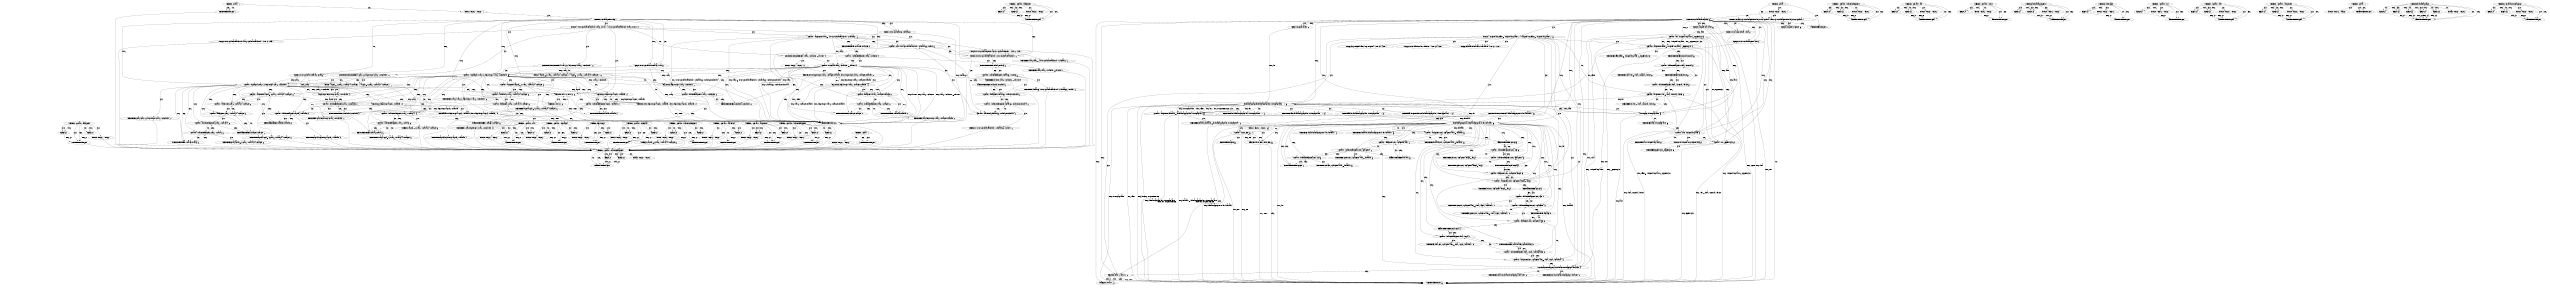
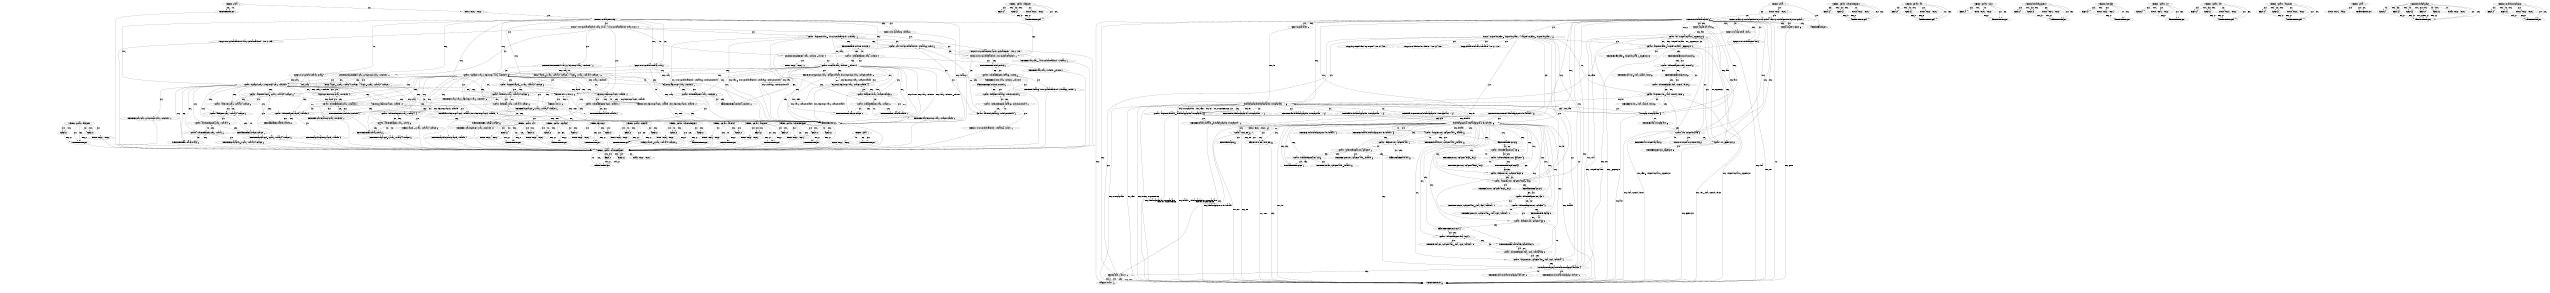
edge "(PARAM,struct rpcrdma_msg *rdma_argp)" -> "(FIELD_IDENTIFIER,rc_discrim,rc_discrim)": now "(<operator>.indirectFieldAccess,rd_ary->rc_discrim)" -> "(FIELD_IDENTIFIER,rc_discrim,rc_discrim)"
edge "(PARAM,unsigned char *base)" -> "(METHOD_RETURN,int)": now "(PARAM,unsigned int sge_no)" -> "(METHOD_RETURN,int)"
